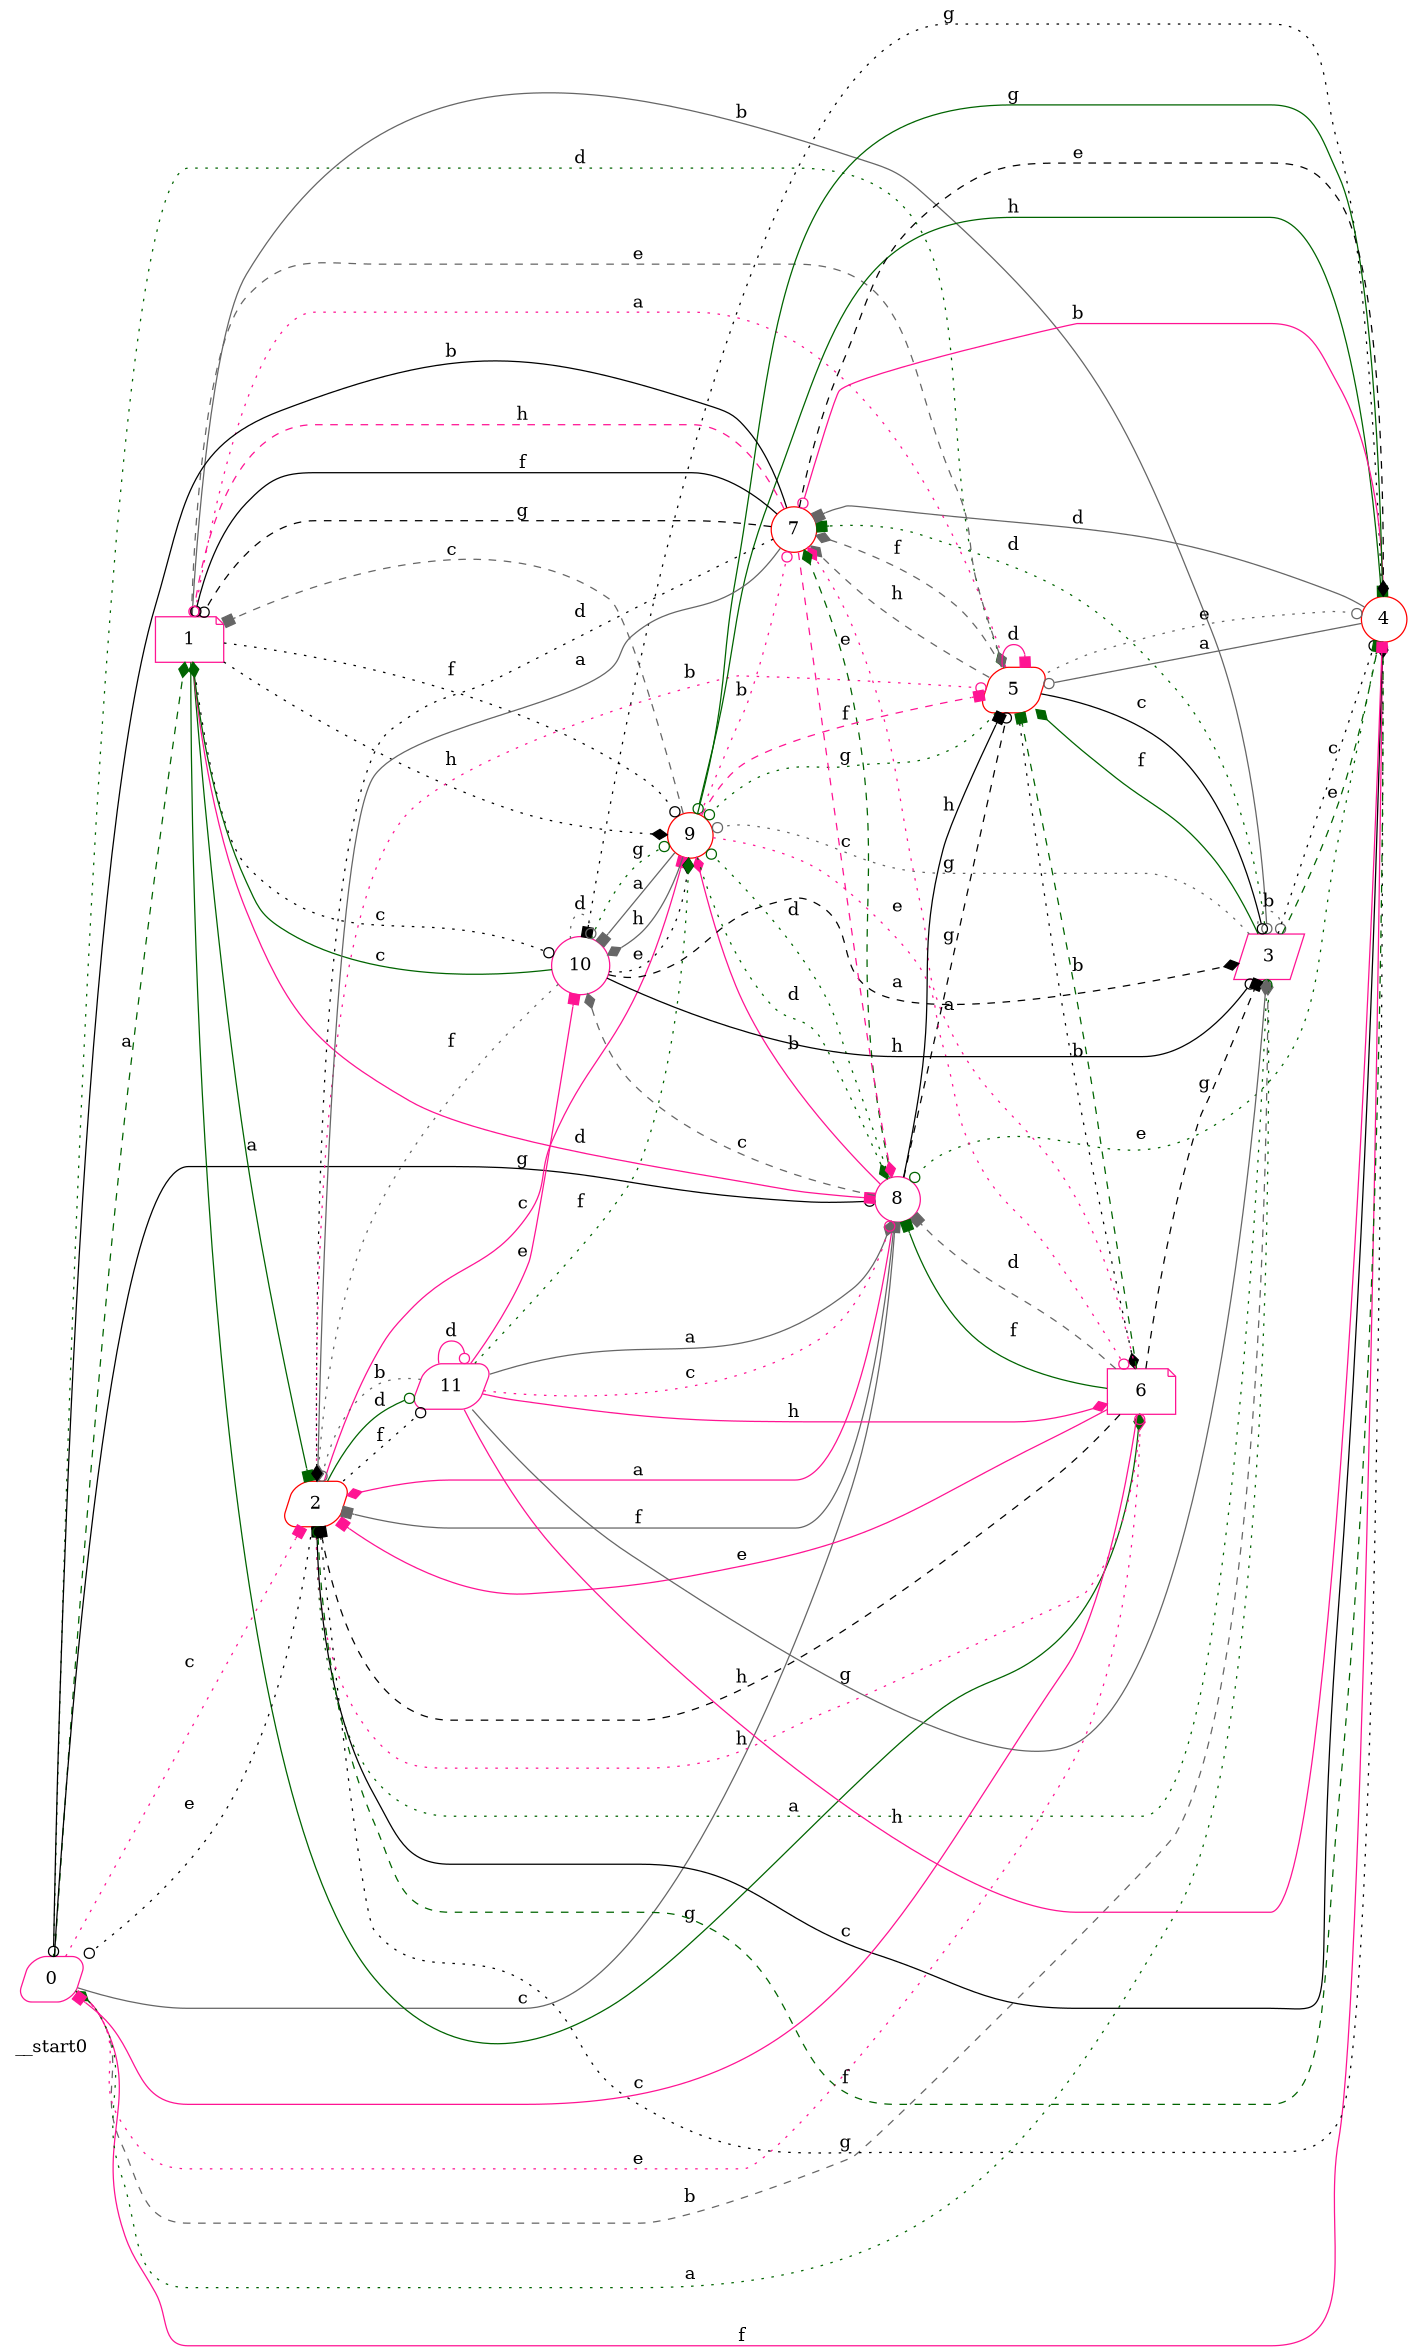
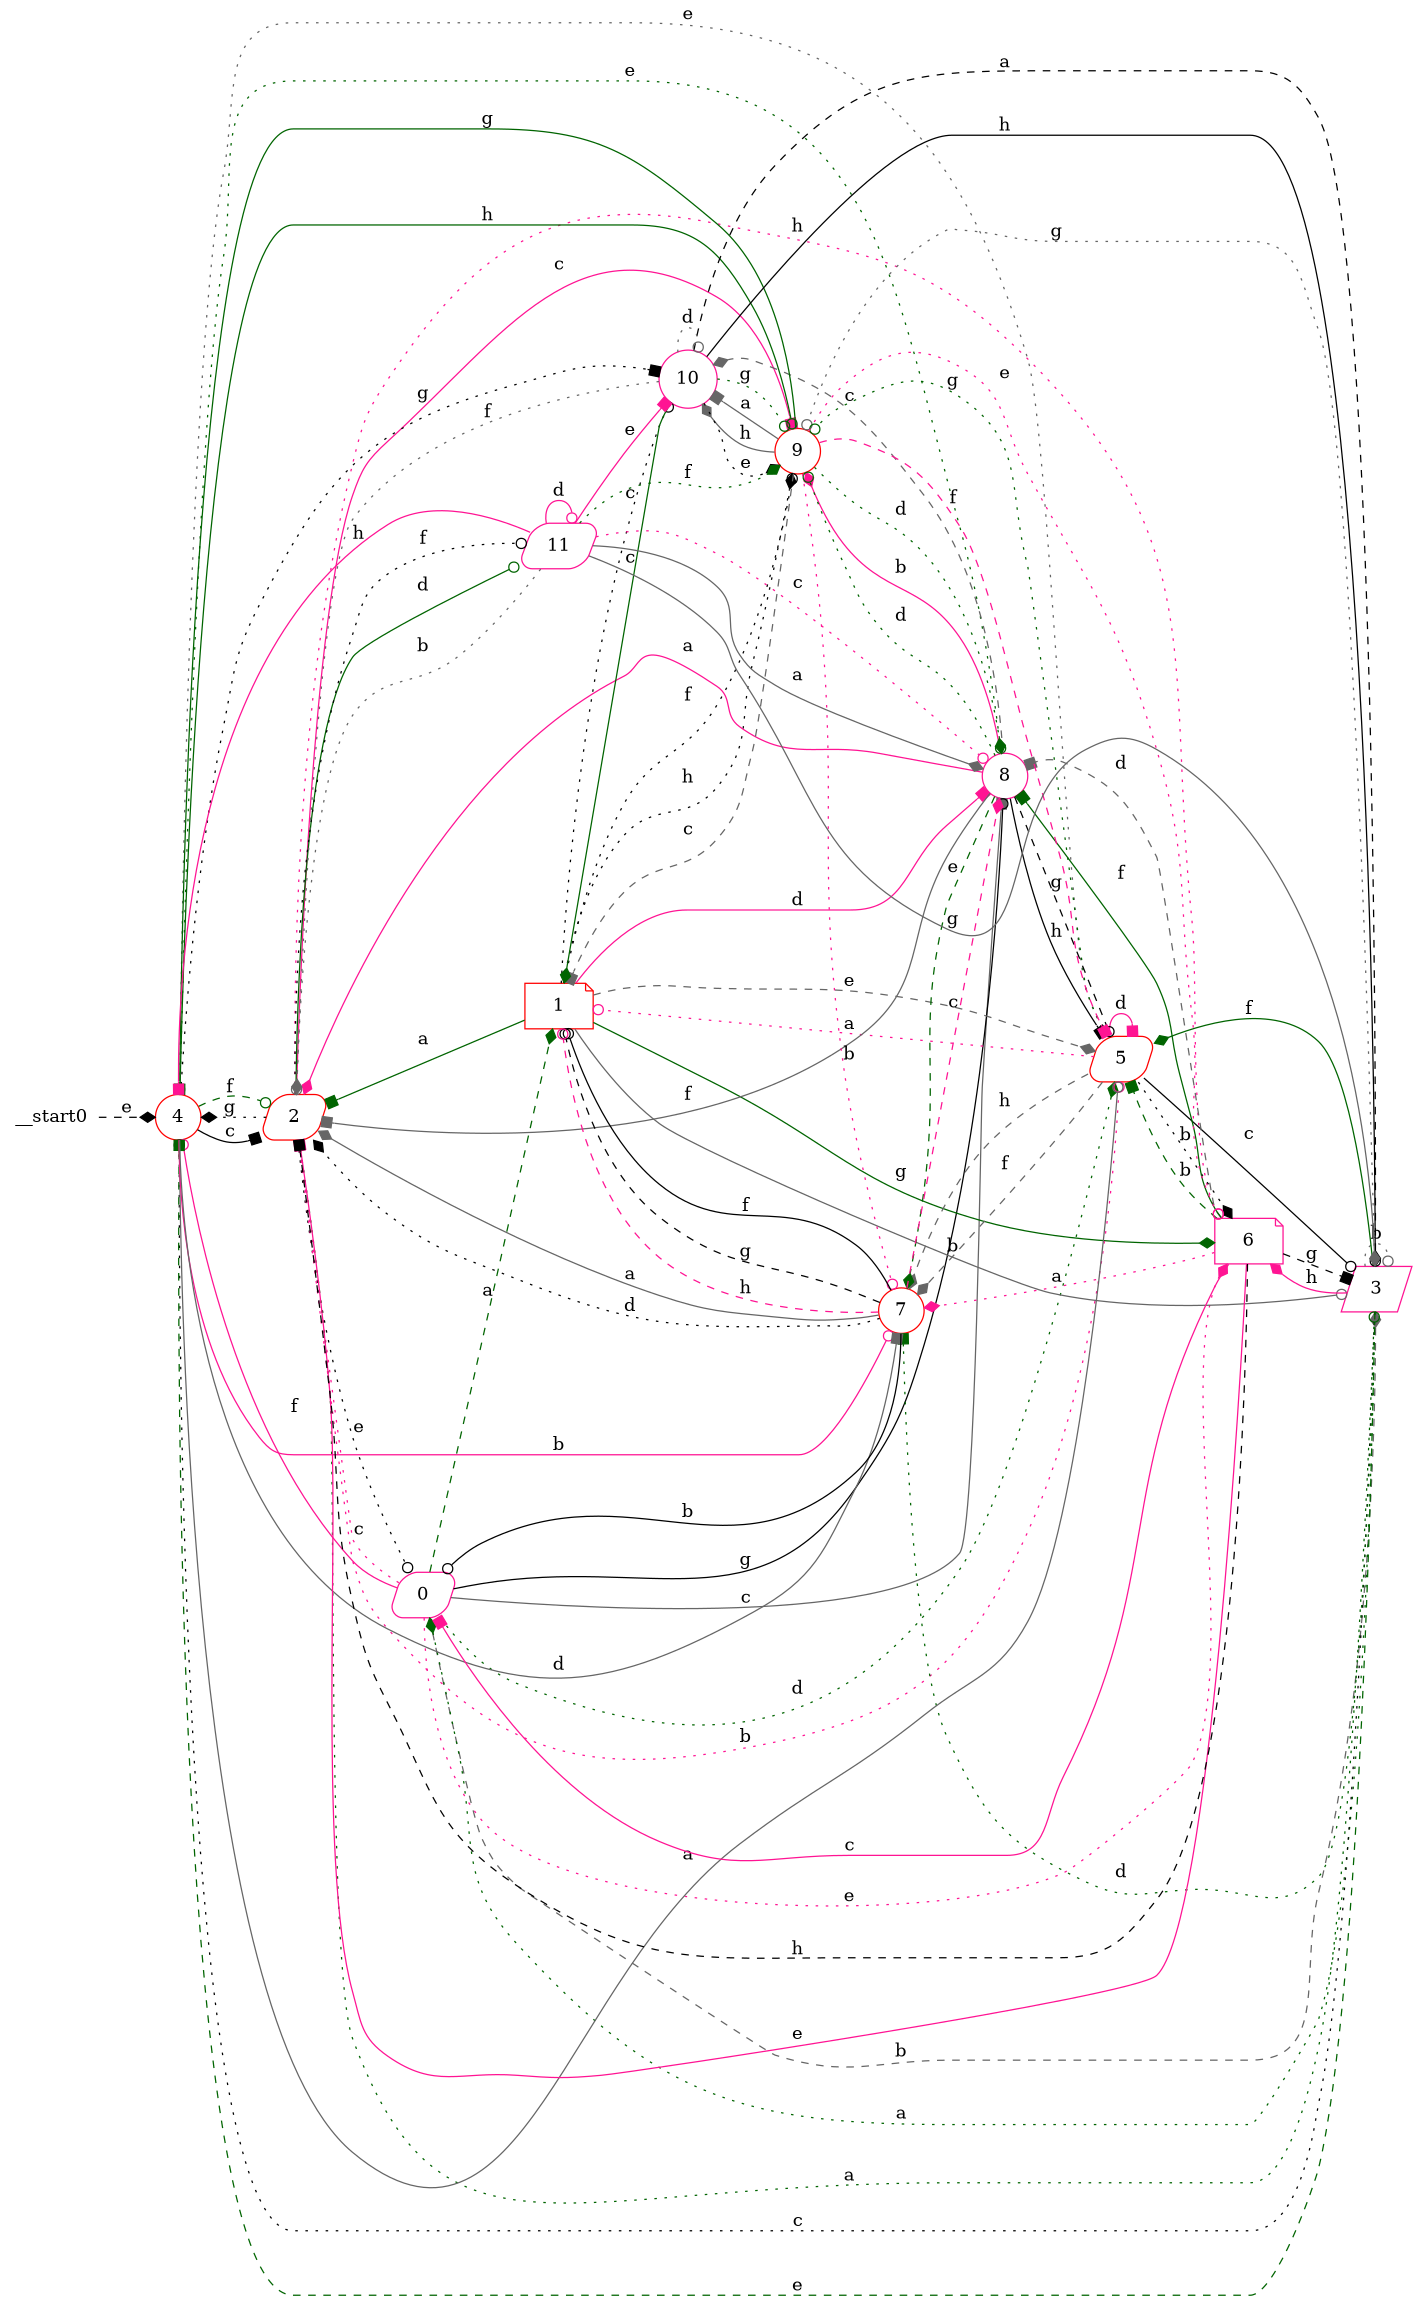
edge "7" -> "4": now "__start0" -> "4"
node "1": color deeppink -> red
edge "11" -> "6": now "3" -> "6"
